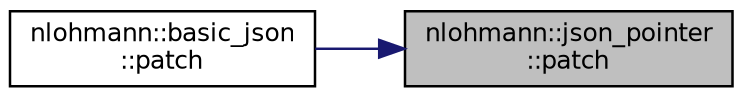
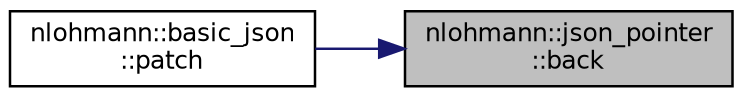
node "nlohmann::json_pointer ::patch": label "nlohmann::json_pointer ::patch" -> "nlohmann::json_pointer ::back"
